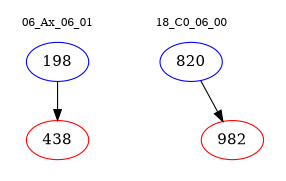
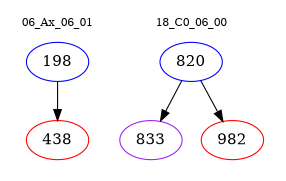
node "833": added
